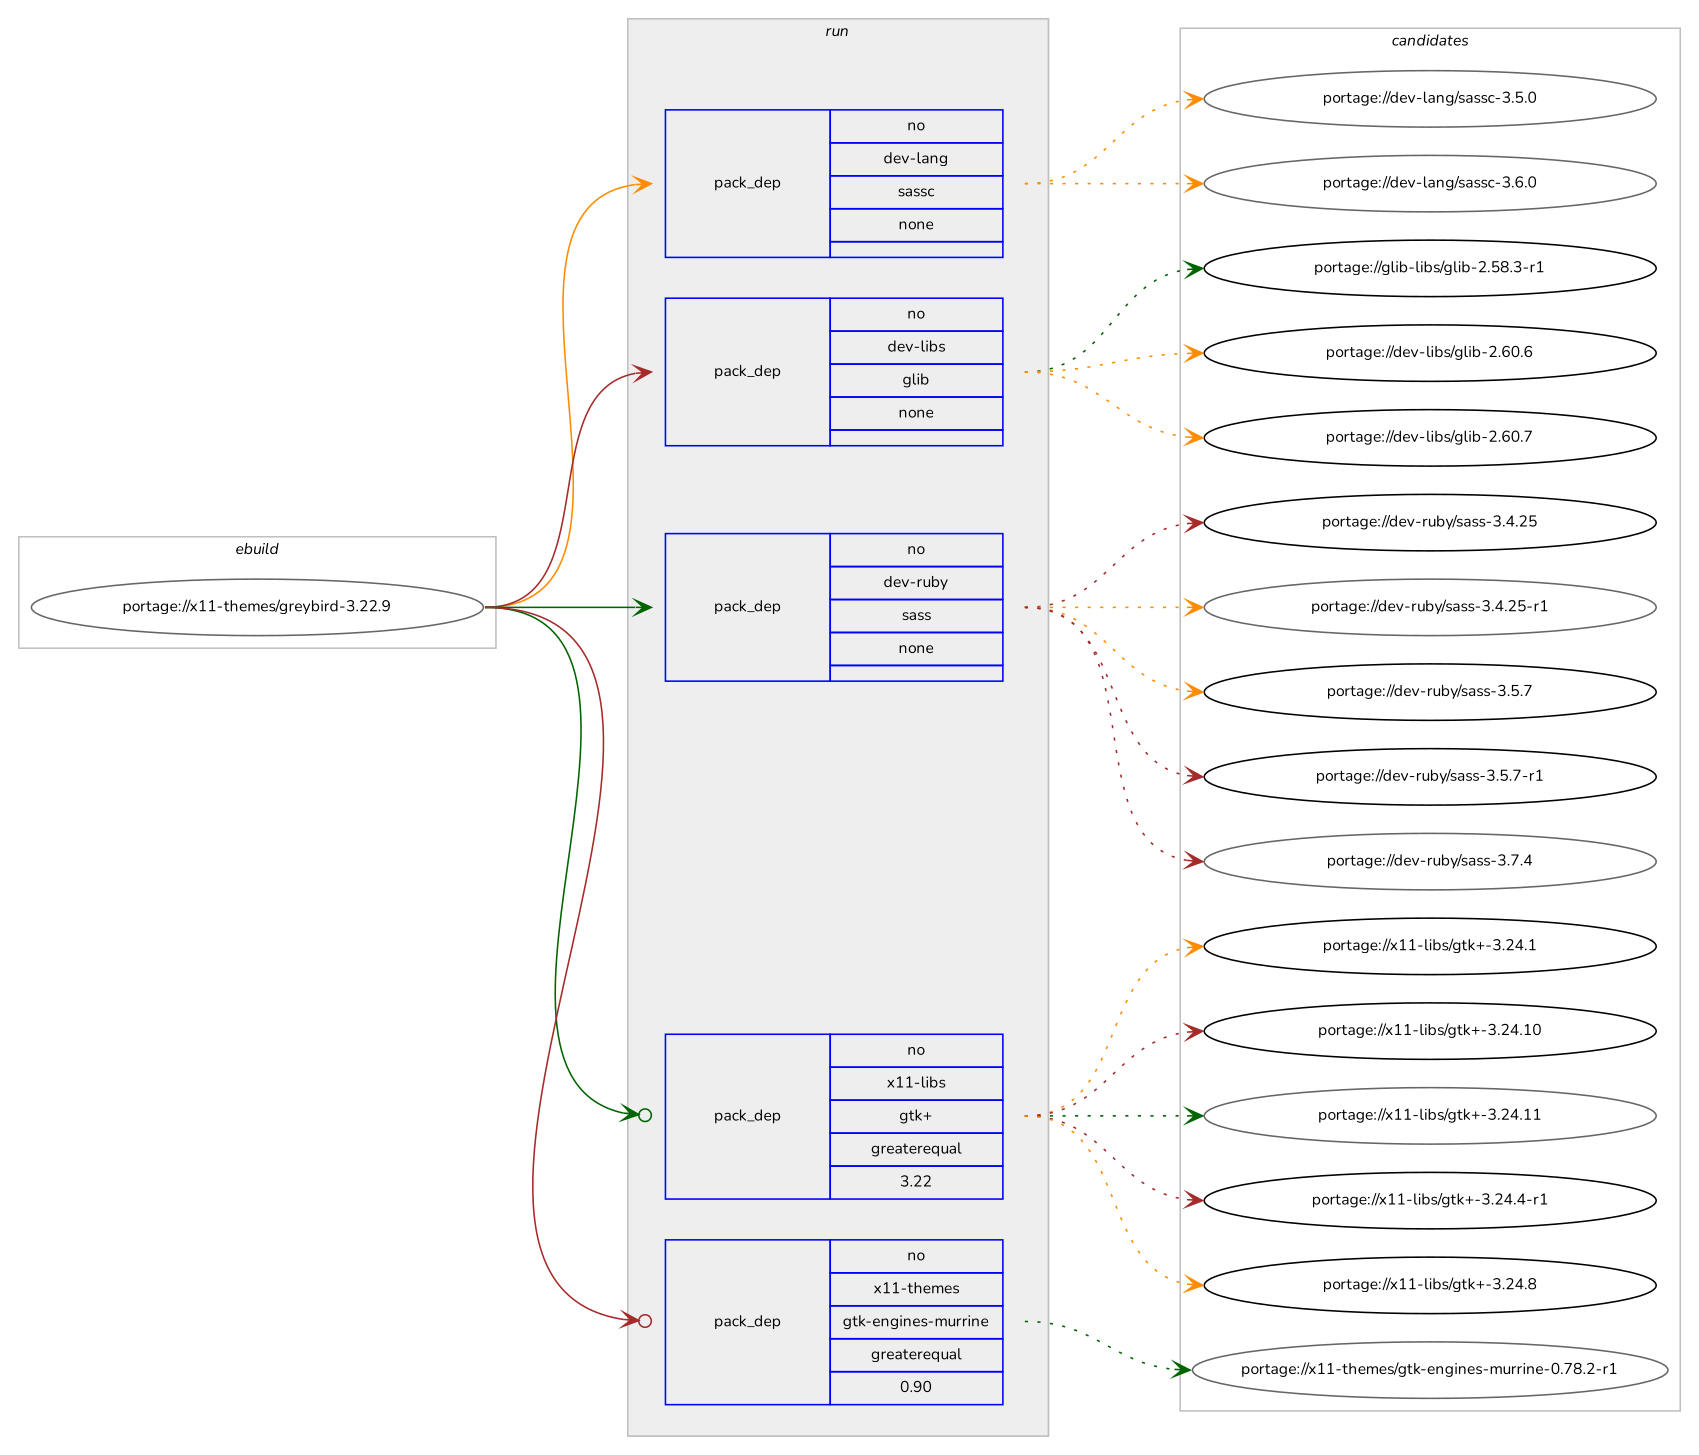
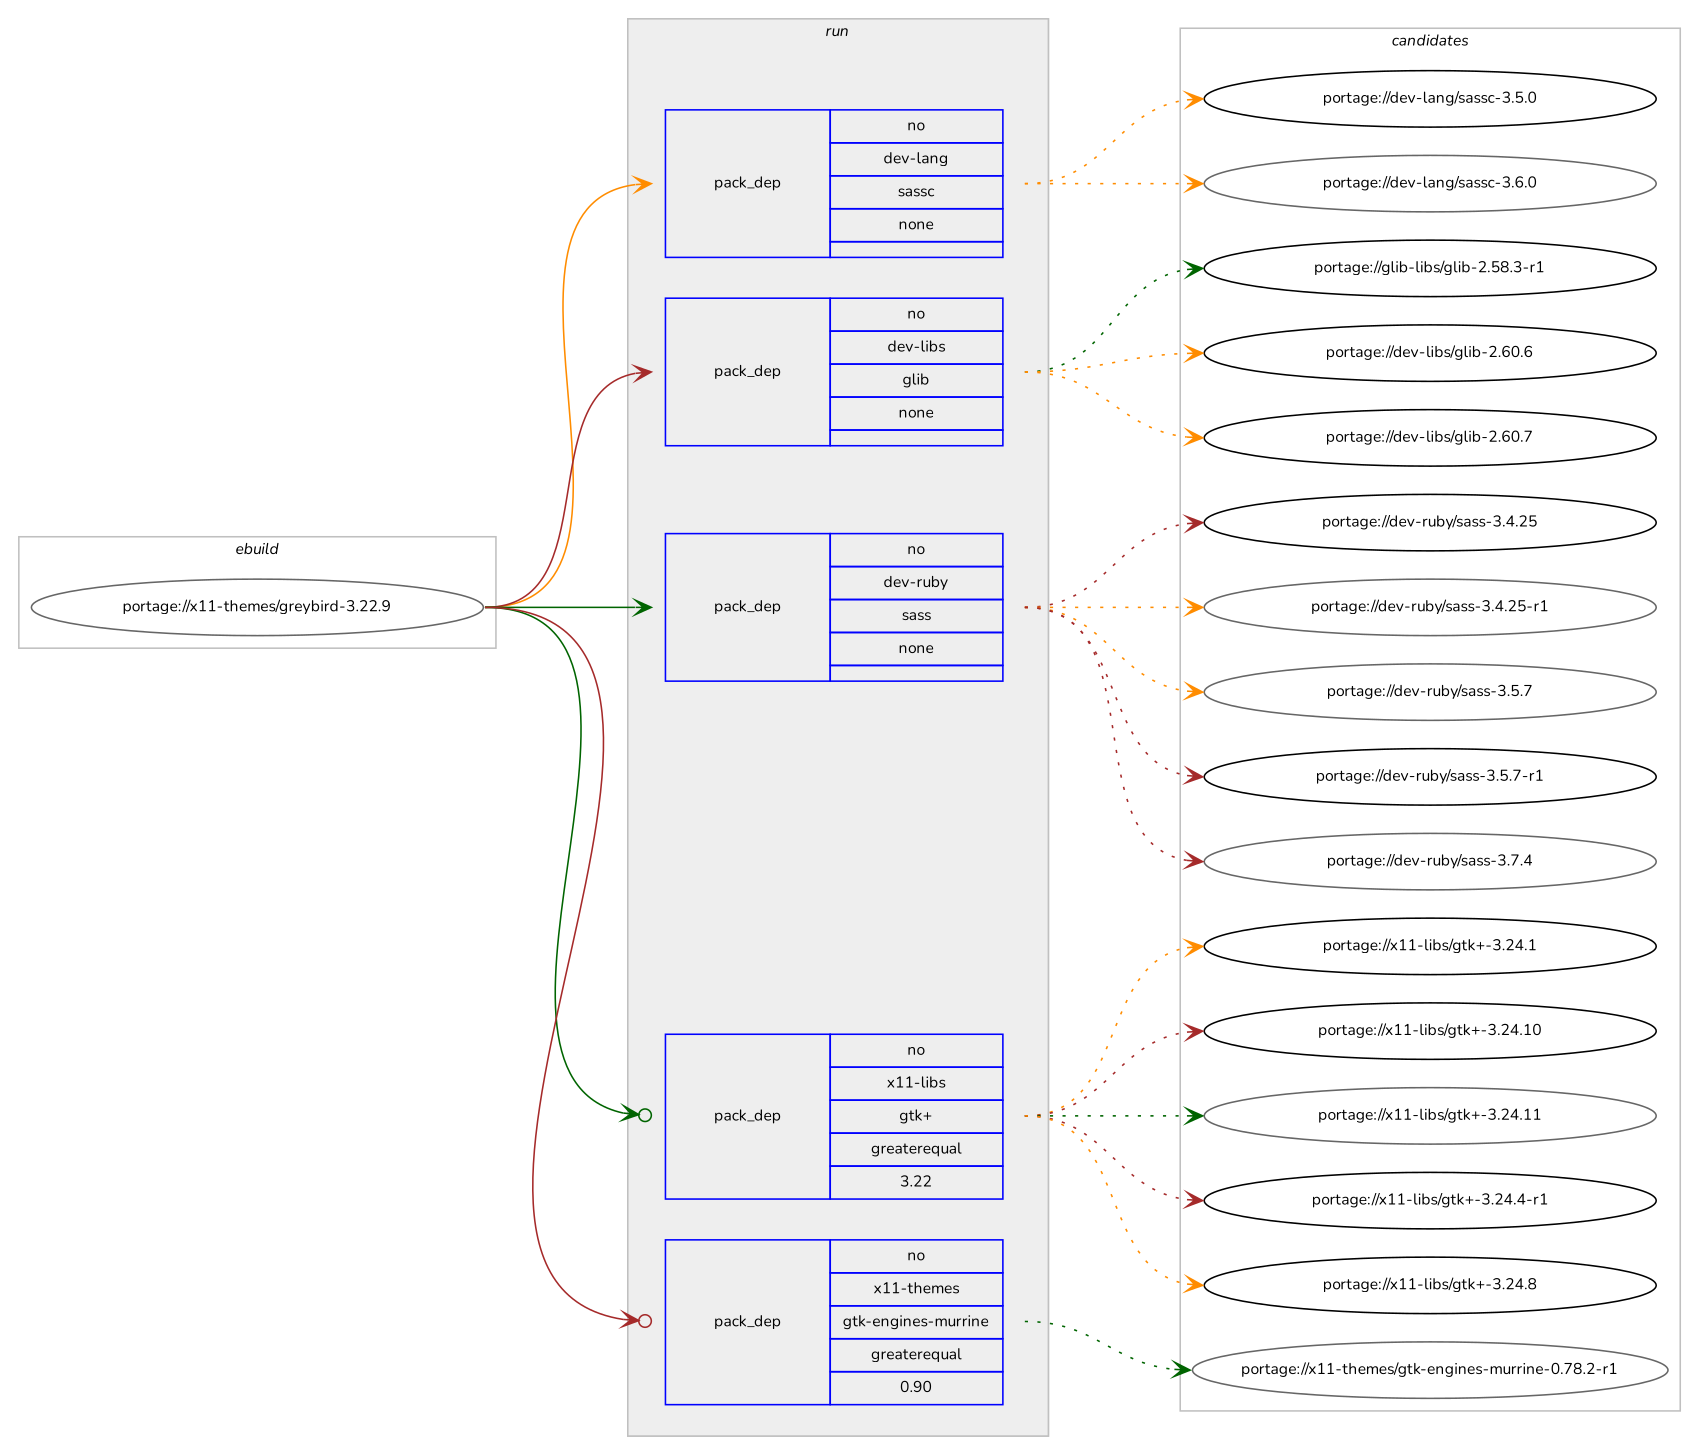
node "portage://dev-lang/sassc-3.5.0": color gray40 -> black
node "portage://dev-ruby/sass-3.5.7": color black -> gray40
